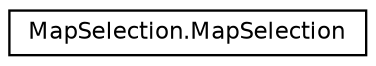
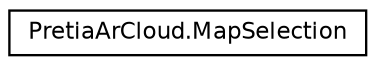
node "MapSelection.MapSelection": label "MapSelection.MapSelection" -> "PretiaArCloud.MapSelection"
